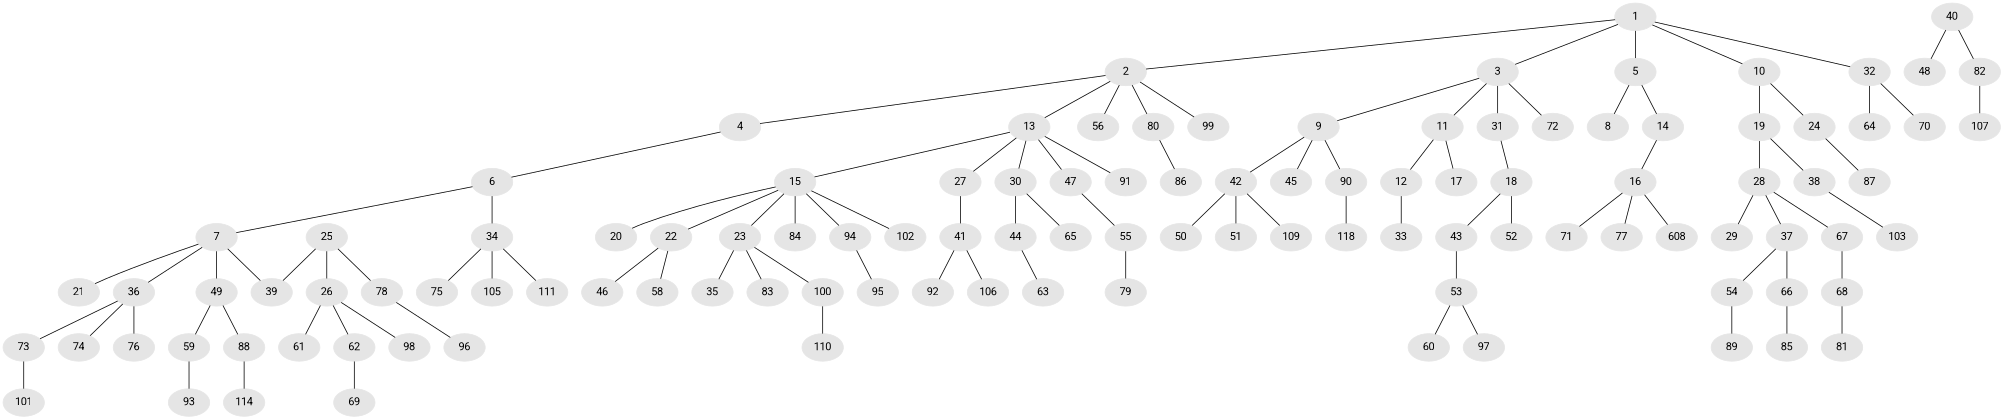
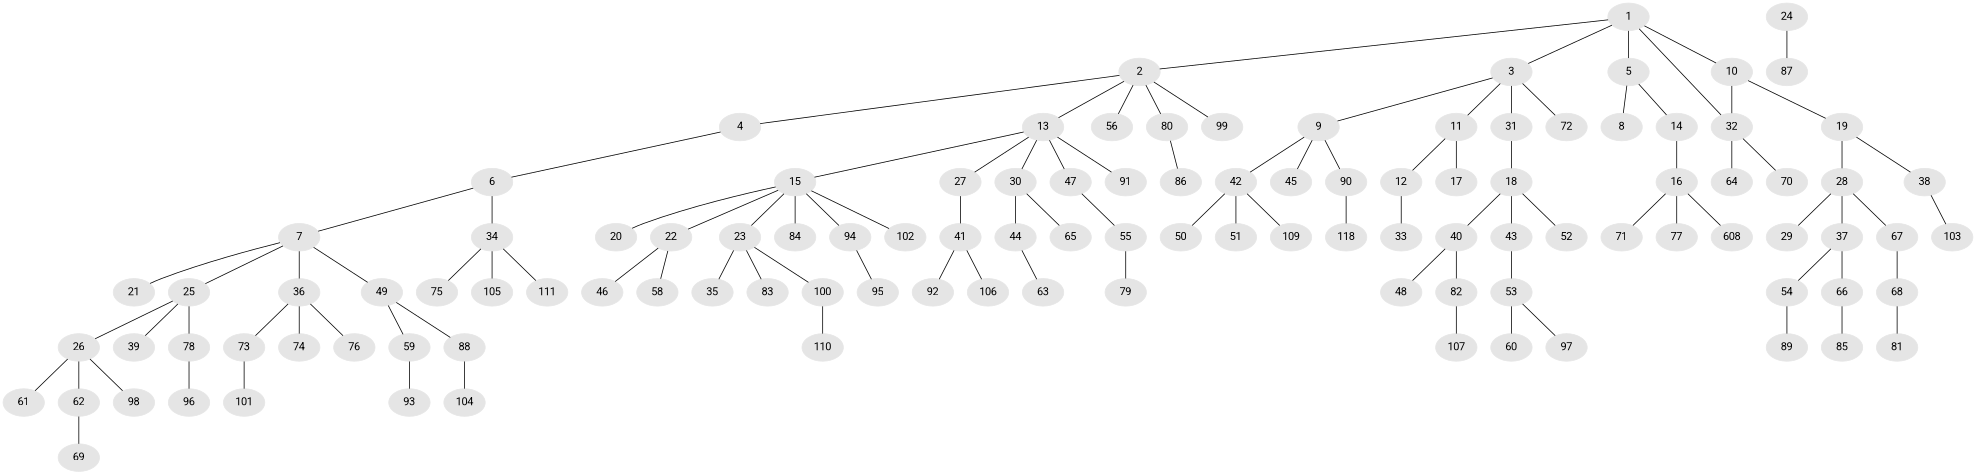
edge "10" -- "24": now "10" -- "32"
edge "18" -- "40": added
edge "7" -- "39": now "7" -- "25"
node "114": label "114" -> "104"
